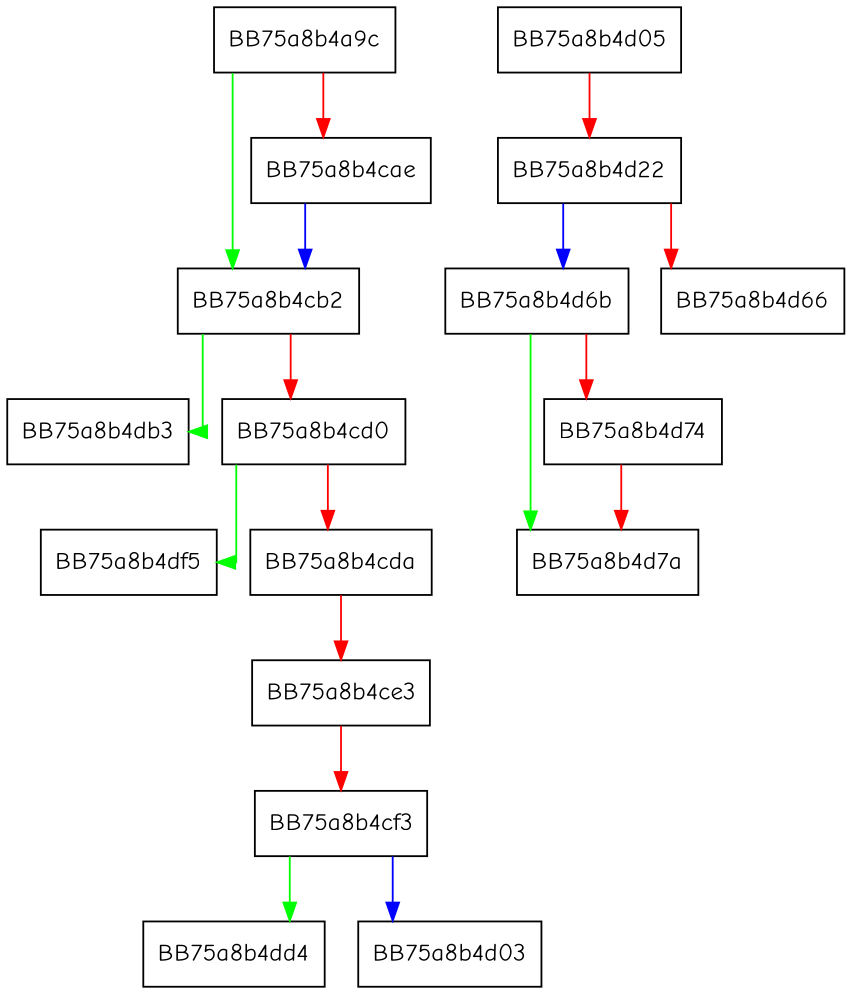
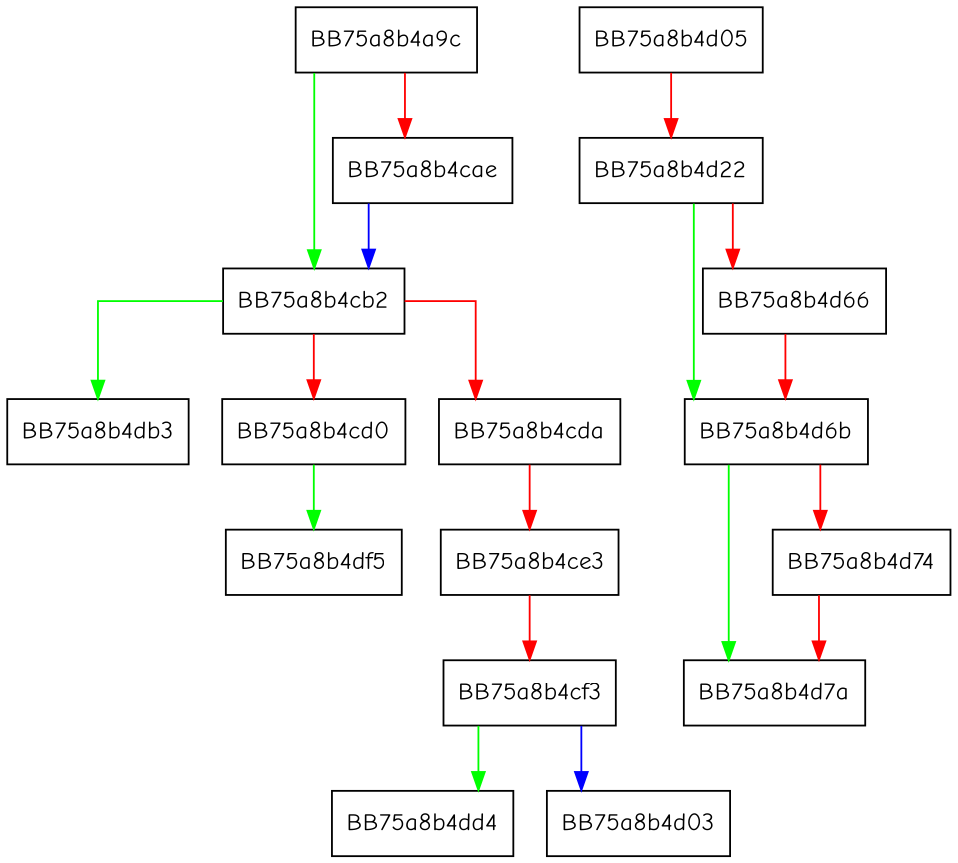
edge "BB75a8b4d22" -> "BB75a8b4d6b": color blue -> green
edge "BB75a8b4d66" -> "BB75a8b4d6b": added
edge "BB75a8b4cd0" -> "BB75a8b4cda": now "BB75a8b4cb2" -> "BB75a8b4cda"
